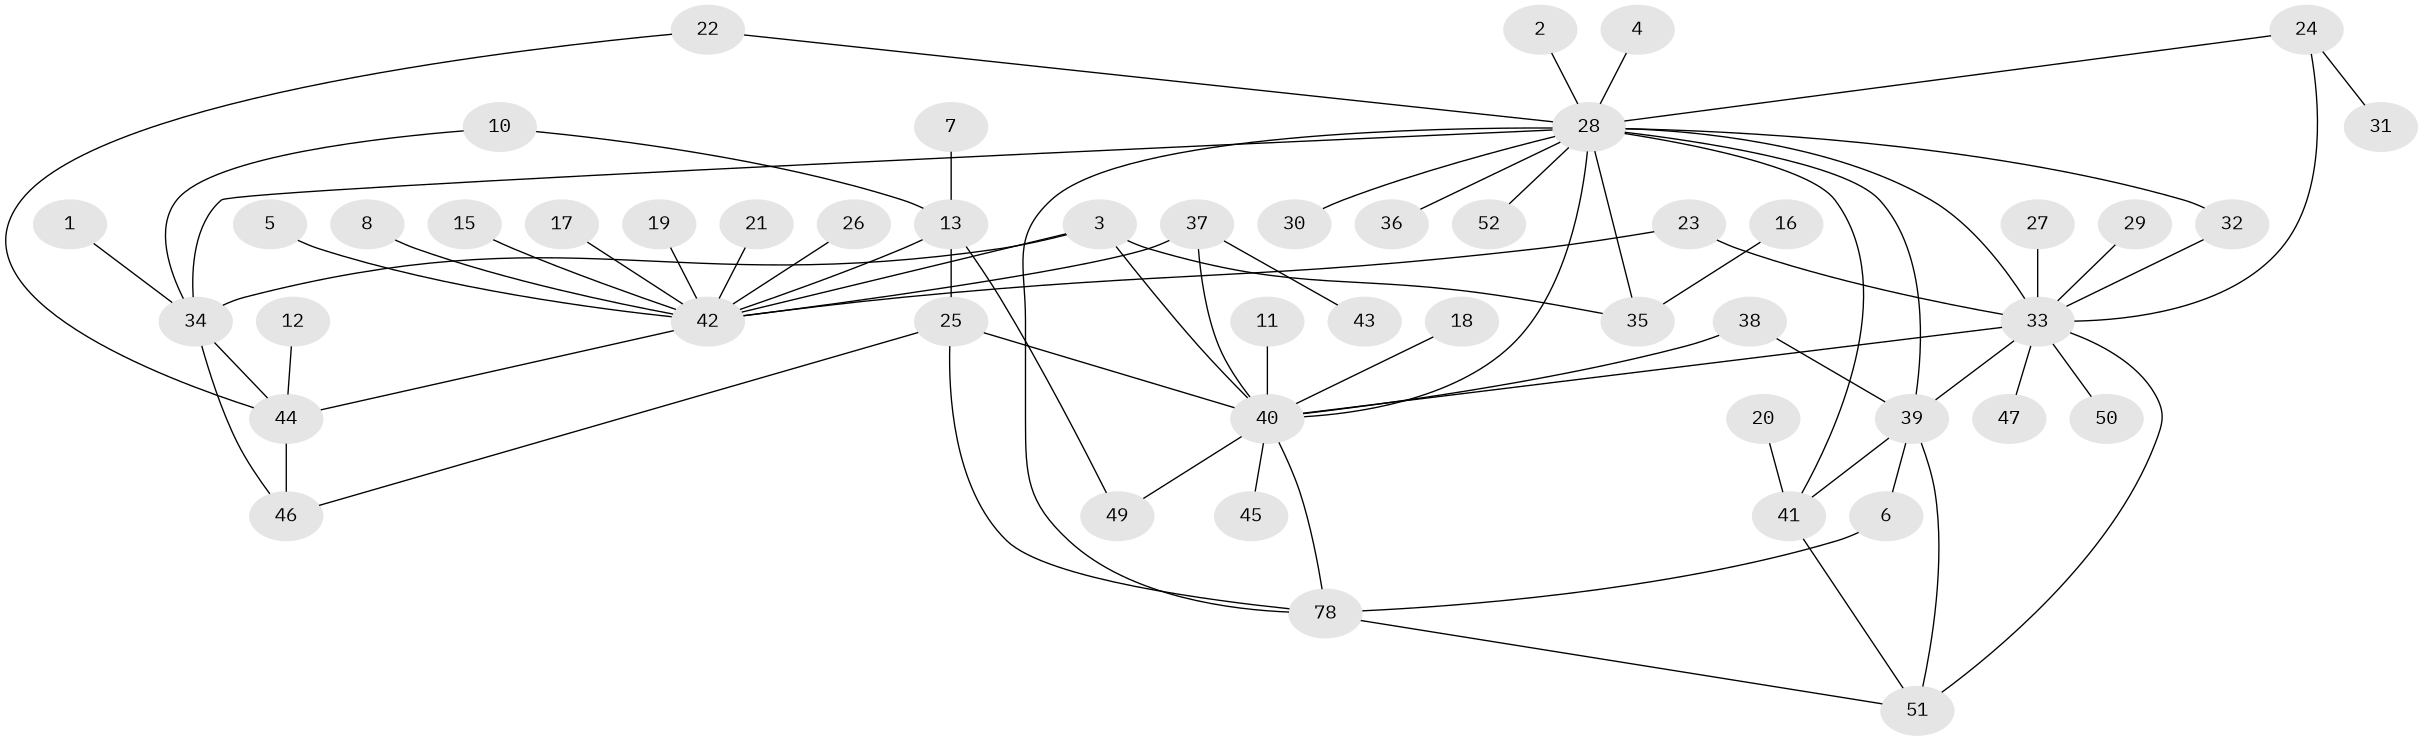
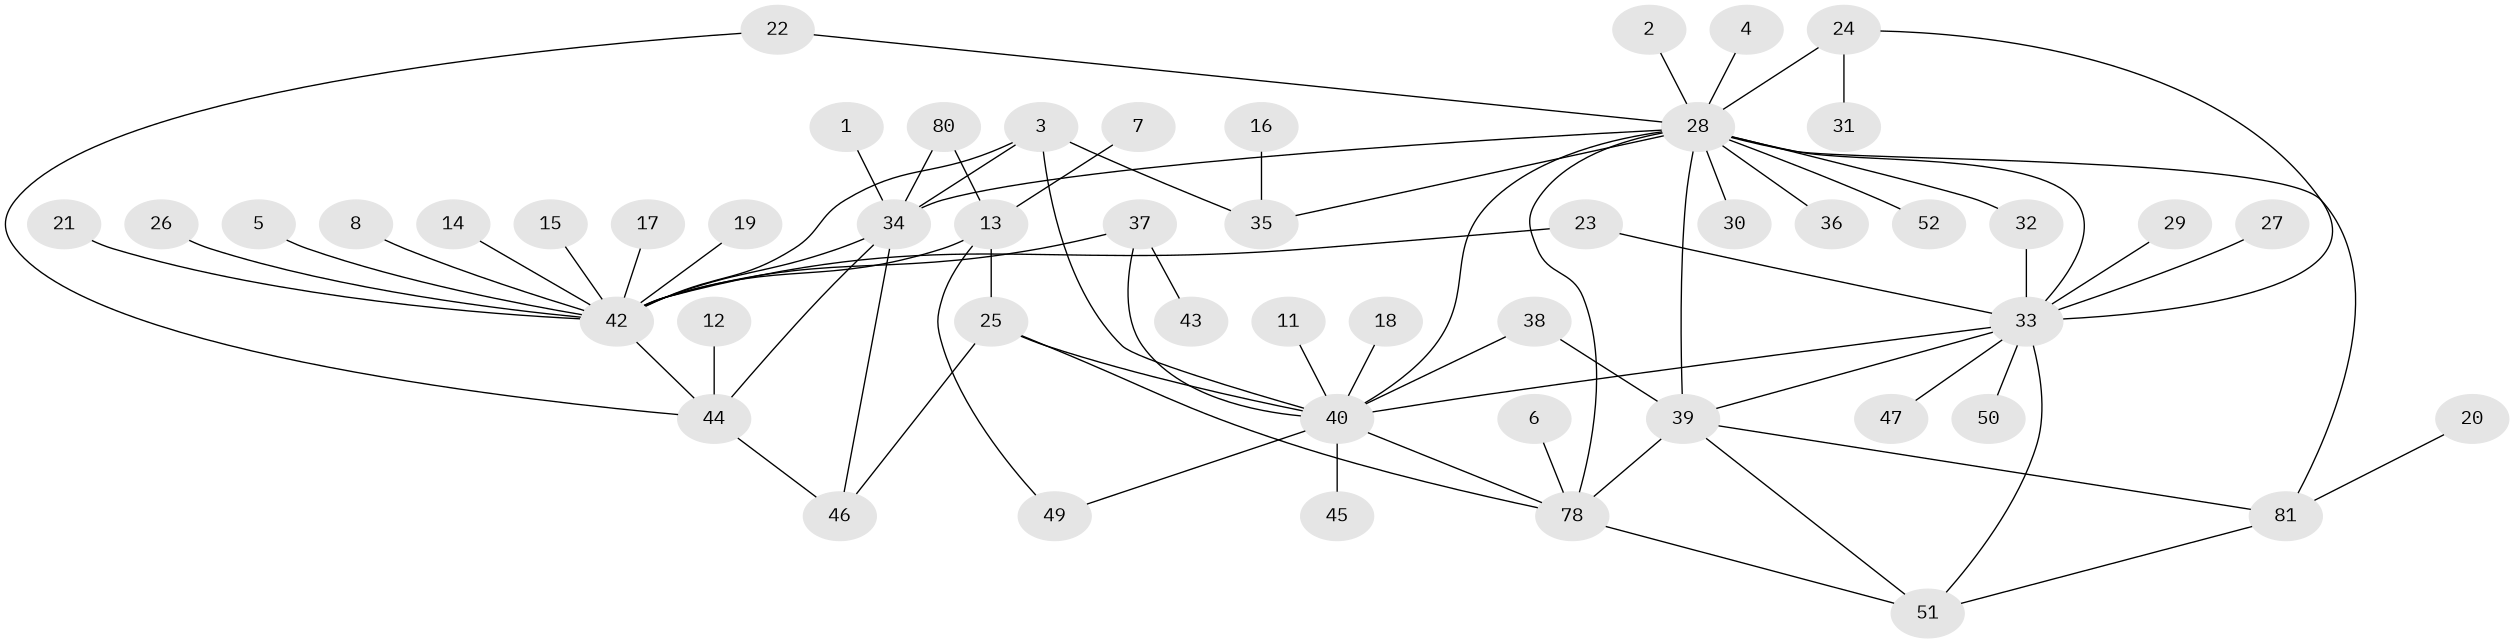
node "10": label "10" -> "80"
node "14": added
edge "34" -- "42": added
edge "39" -- "6": now "39" -- "78"
node "41": label "41" -> "81"
